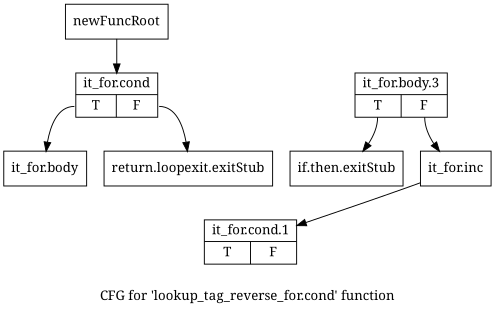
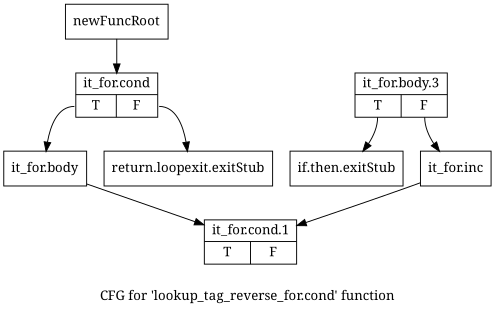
edge "it_for.body" -> "it_for.cond.1": added
